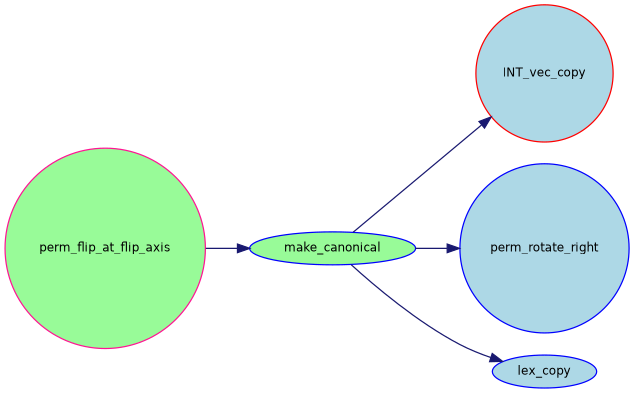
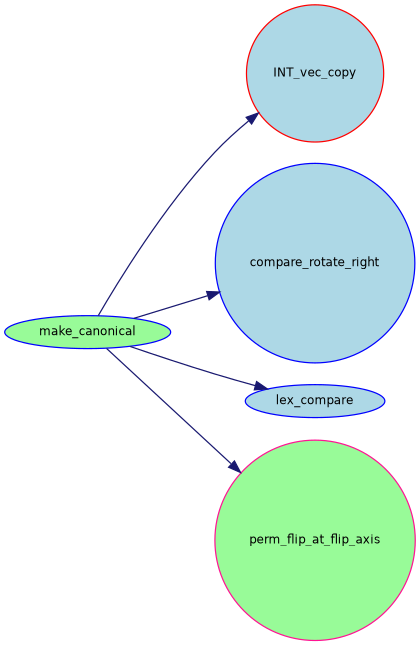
edge "perm_flip_at_flip_axis" -> "make_canonical": reversed
node "perm_rotate_right": label "perm_rotate_right" -> "compare_rotate_right"
node "lex_copy": label "lex_copy" -> "lex_compare"
